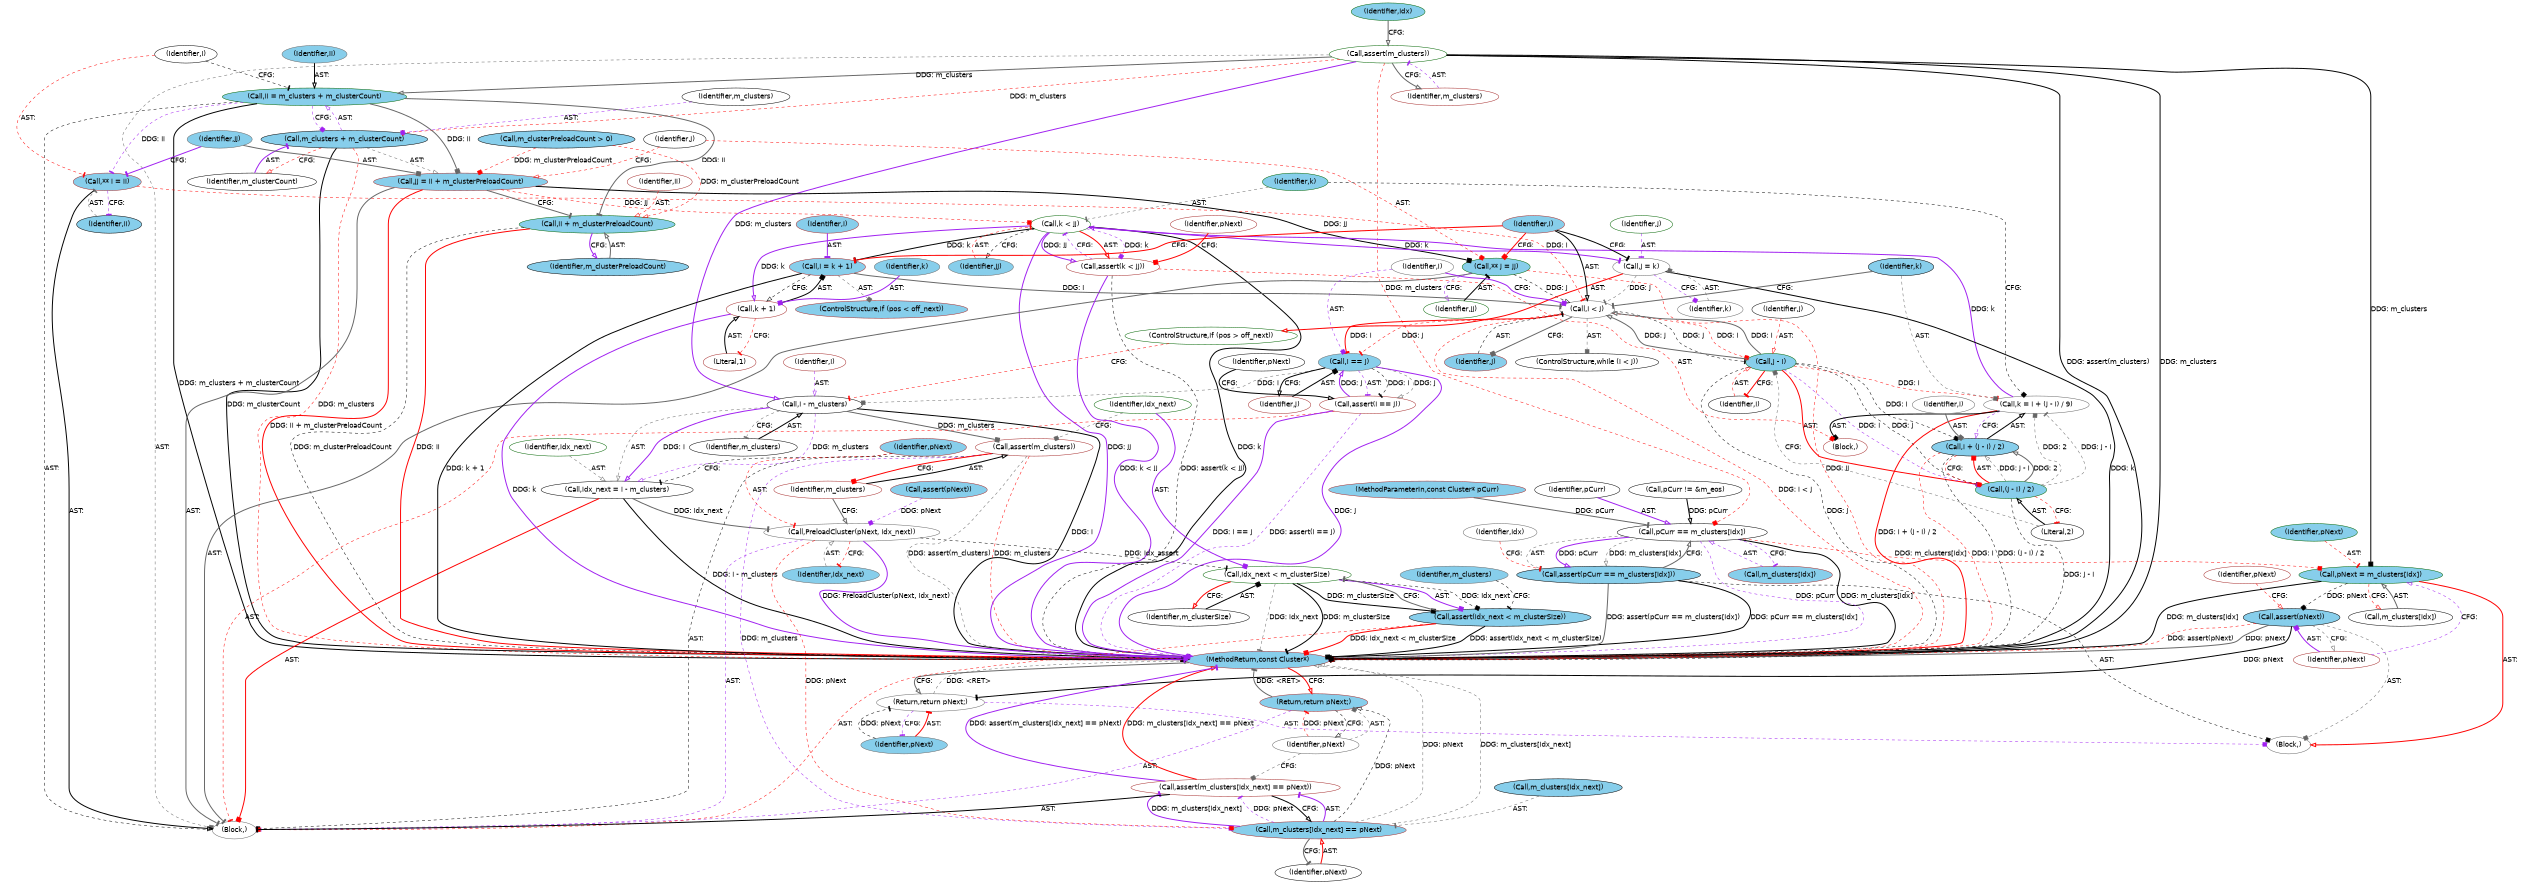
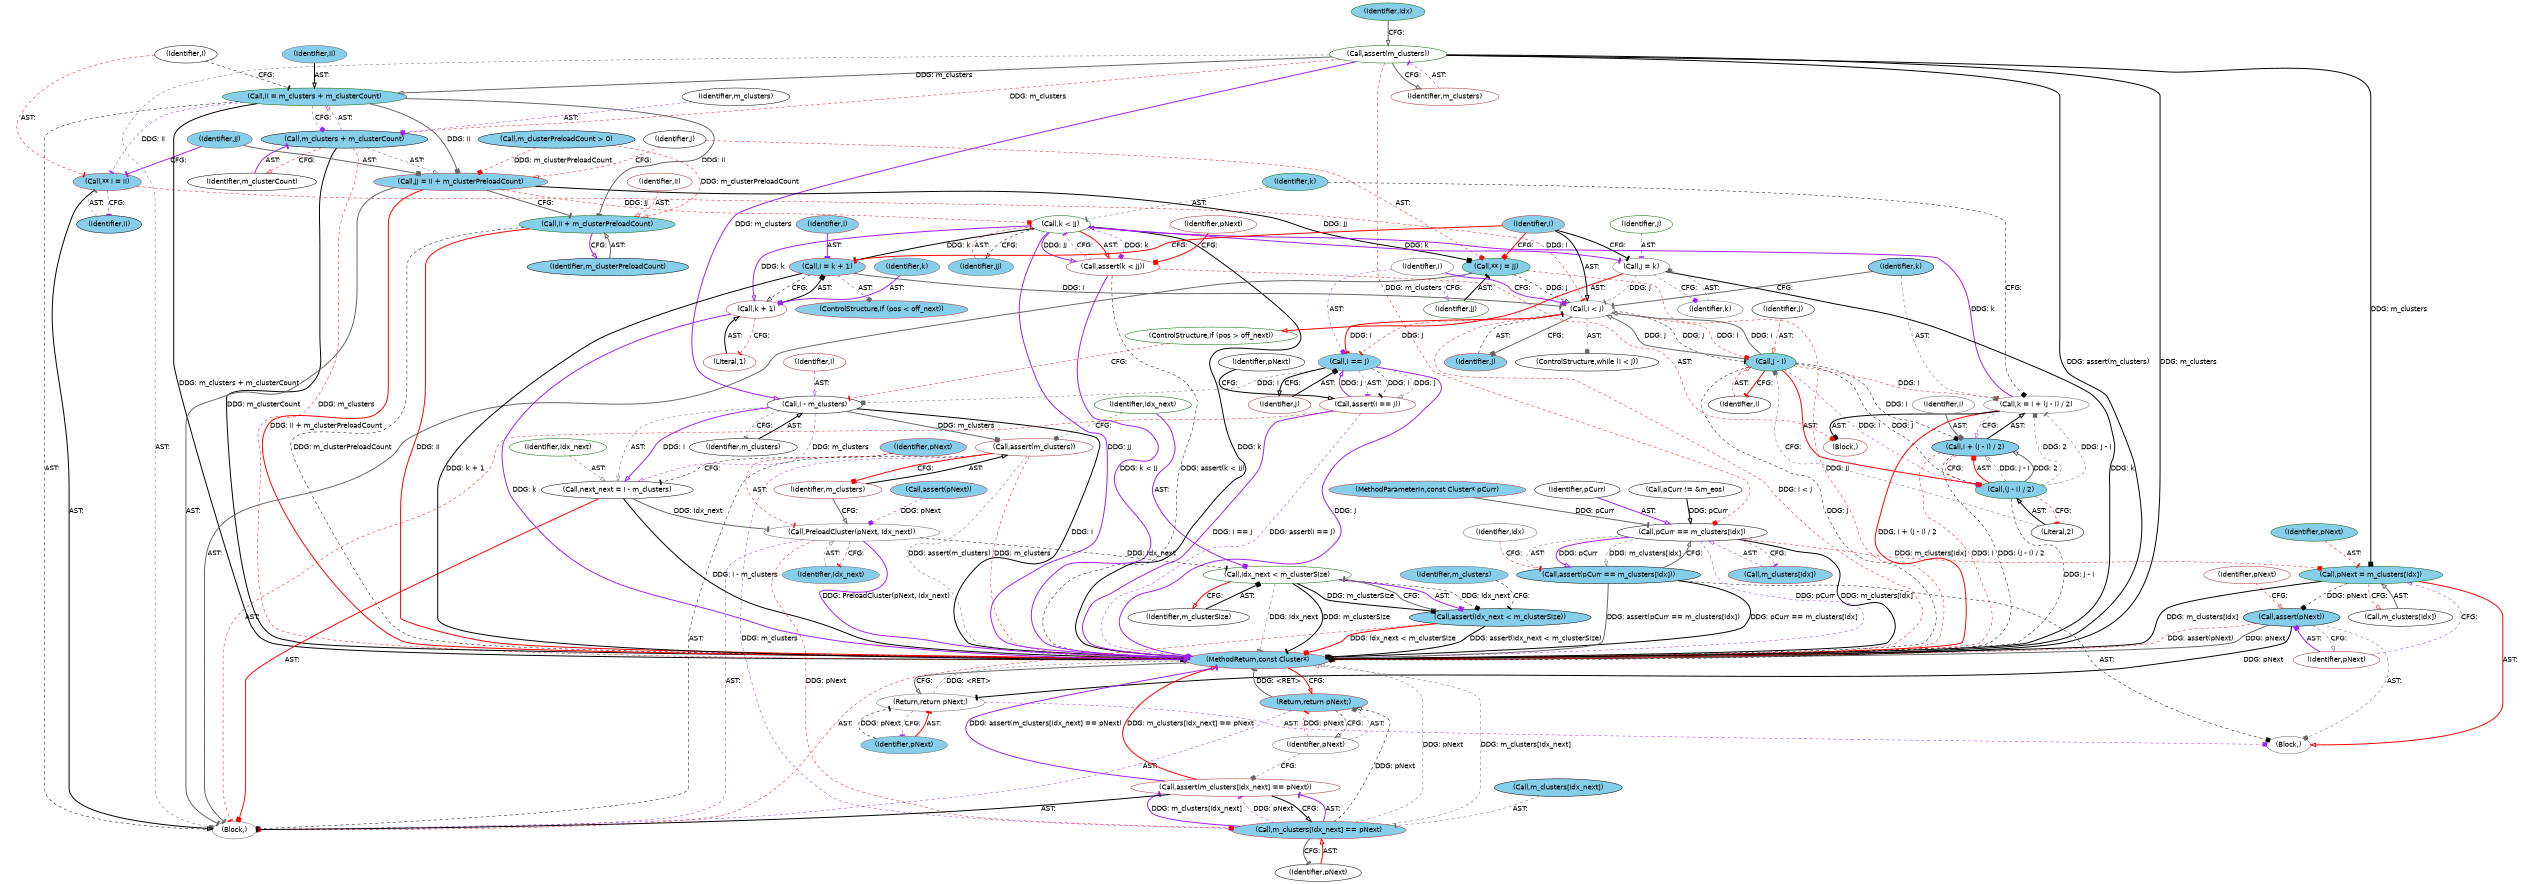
node "(Call,k = i + (j - i) / 9)": label "(Call,k = i + (j - i) / 9)" -> "(Call,k = i + (j - i) / 2)"
node "(Call,idx_next = i - m_clusters)": label "(Call,idx_next = i - m_clusters)" -> "(Call,next_next = i - m_clusters)"
edge "(Call,PreloadCluster(pNext, idx_next))" -> "(Call,idx_next < m_clusterSize)": label "DDG: idx_assert" -> "DDG: idx_next"
